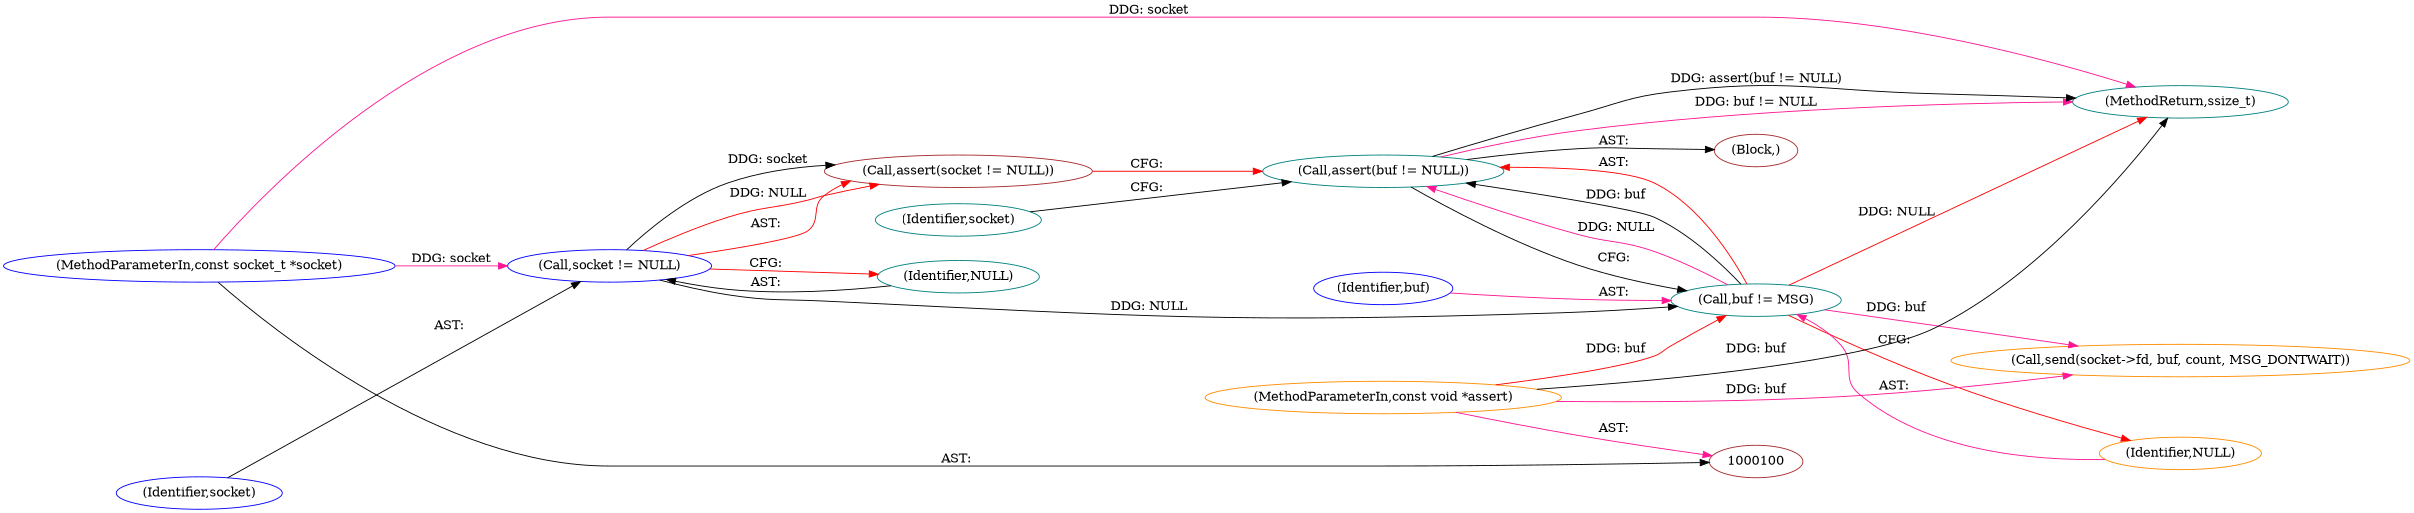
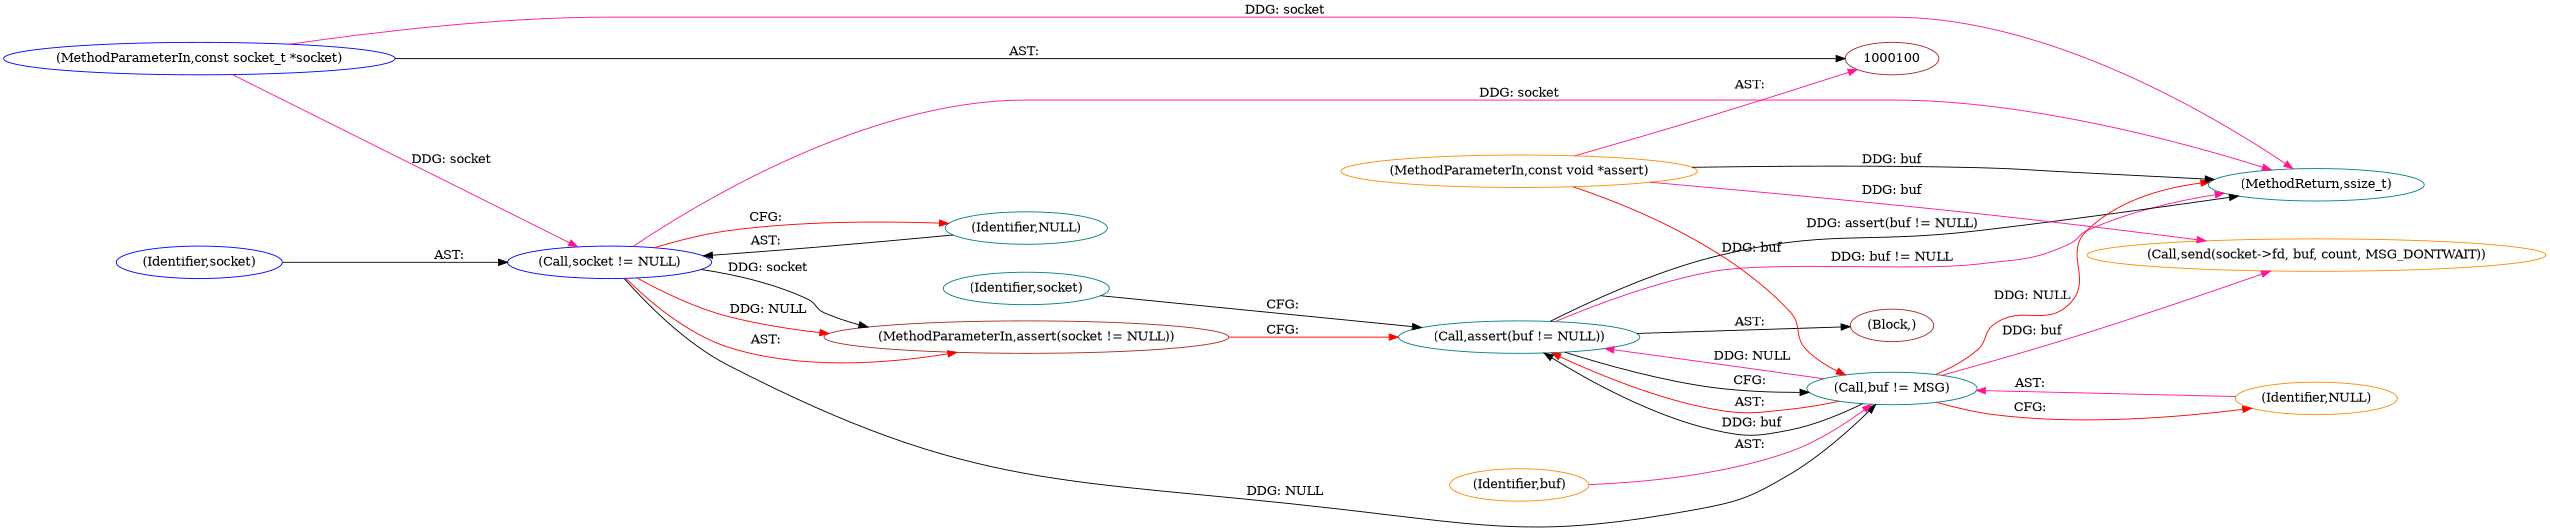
edge "(Call,socket != NULL)" -> "(MethodReturn,ssize_t)": added, label "DDG: socket"
node "(Call,assert(socket != NULL))": label "(Call,assert(socket != NULL))" -> "(MethodParameterIn,assert(socket != NULL))"
node "(Identifier,buf)": color blue -> darkorange
